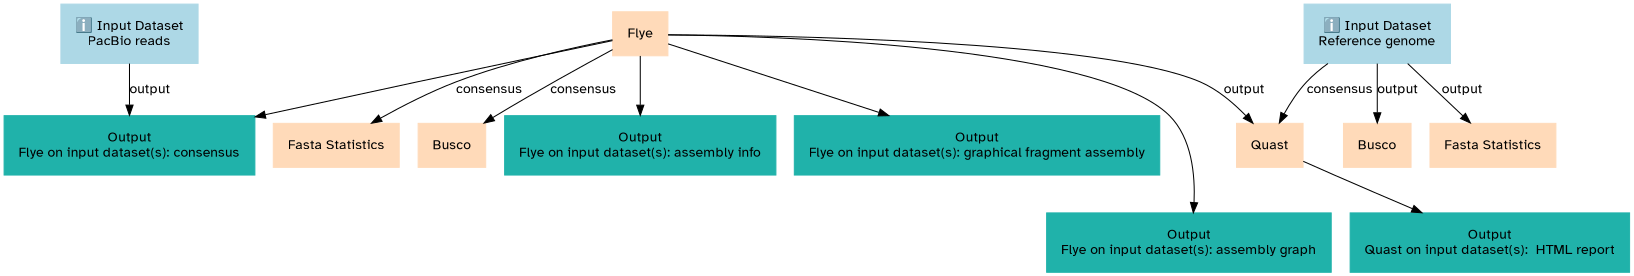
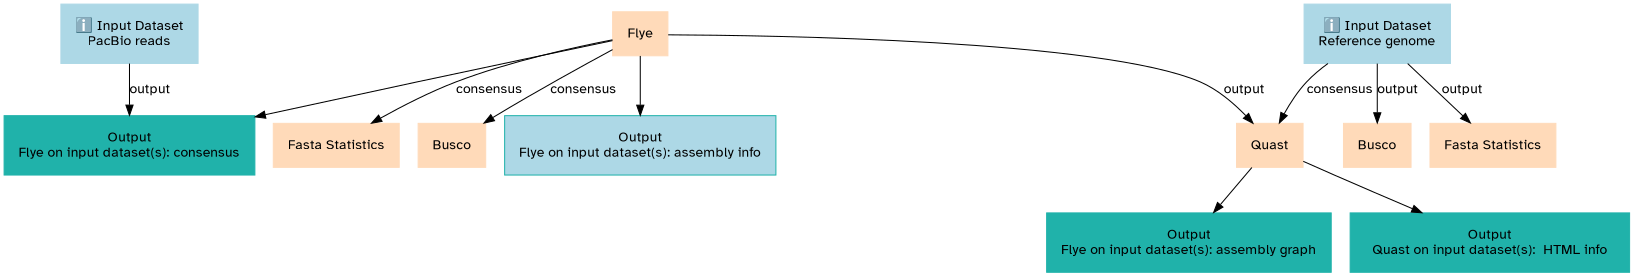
edge "Flye" -> "Output Flye on input dataset(s): assembly graph": now "Quast" -> "Output Flye on input dataset(s): assembly graph"
node "Output Flye on input dataset(s): assembly info": fillcolor lightseagreen -> lightblue
node "Output Flye on input dataset(s): graphical fragment assembly": removed
node "Output Quast on input dataset(s):  HTML report": label "Output Quast on input dataset(s):  HTML report" -> "Output Quast on input dataset(s):  HTML info"
